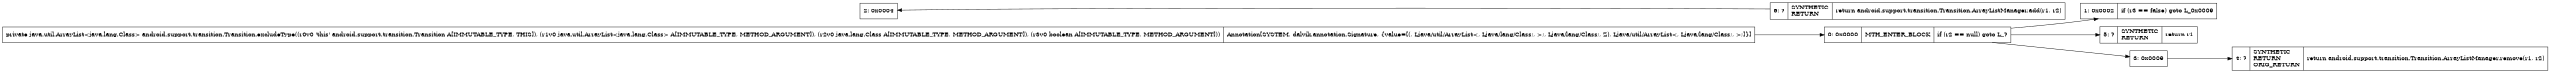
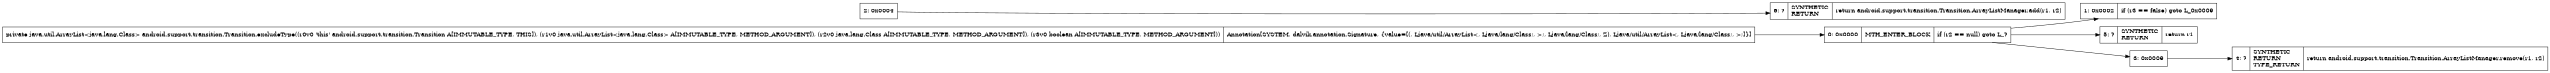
edge "6: ?" -> "2: 0x0004": reversed
node "4: ?": text "ORIG_RETURN" -> "TYPE_RETURN"
